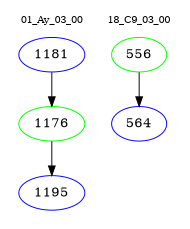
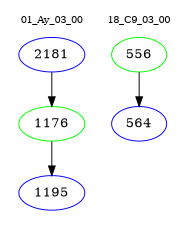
node "1181": label "1181" -> "2181"
